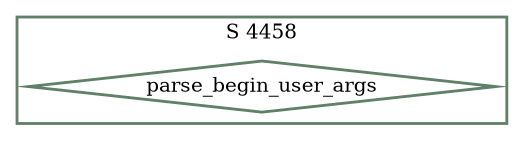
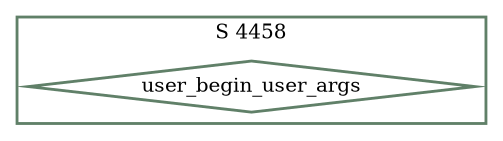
node "parse_begin_user_args": label "parse_begin_user_args" -> "user_begin_user_args"
